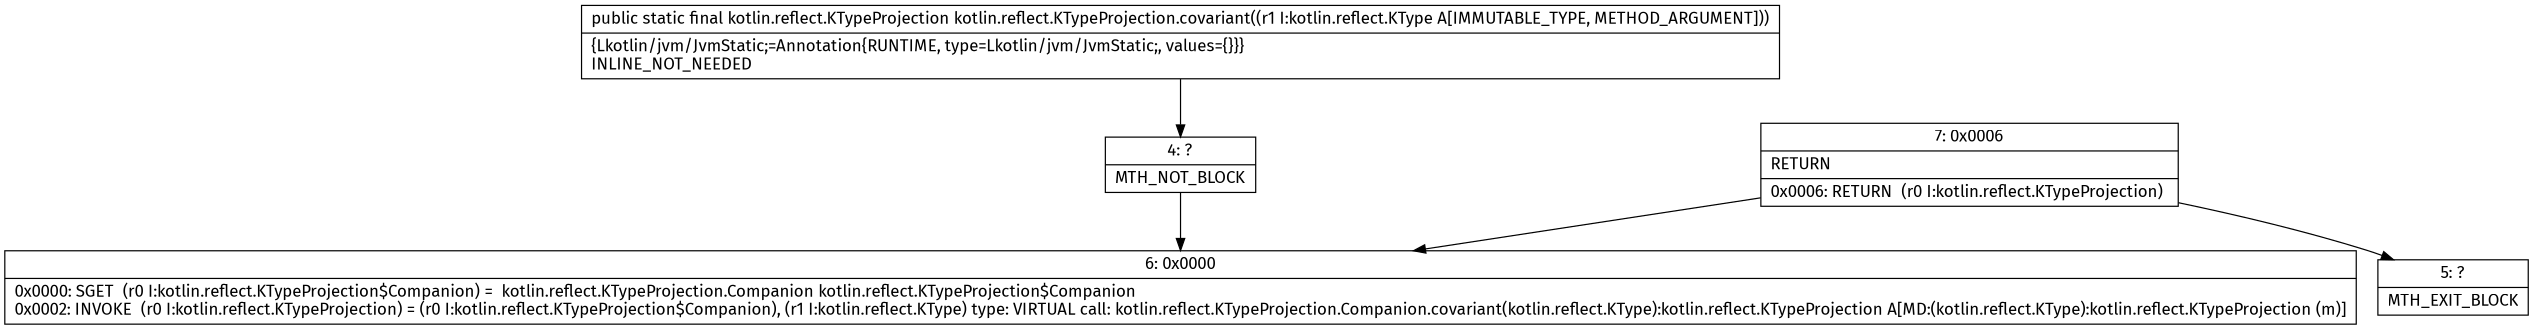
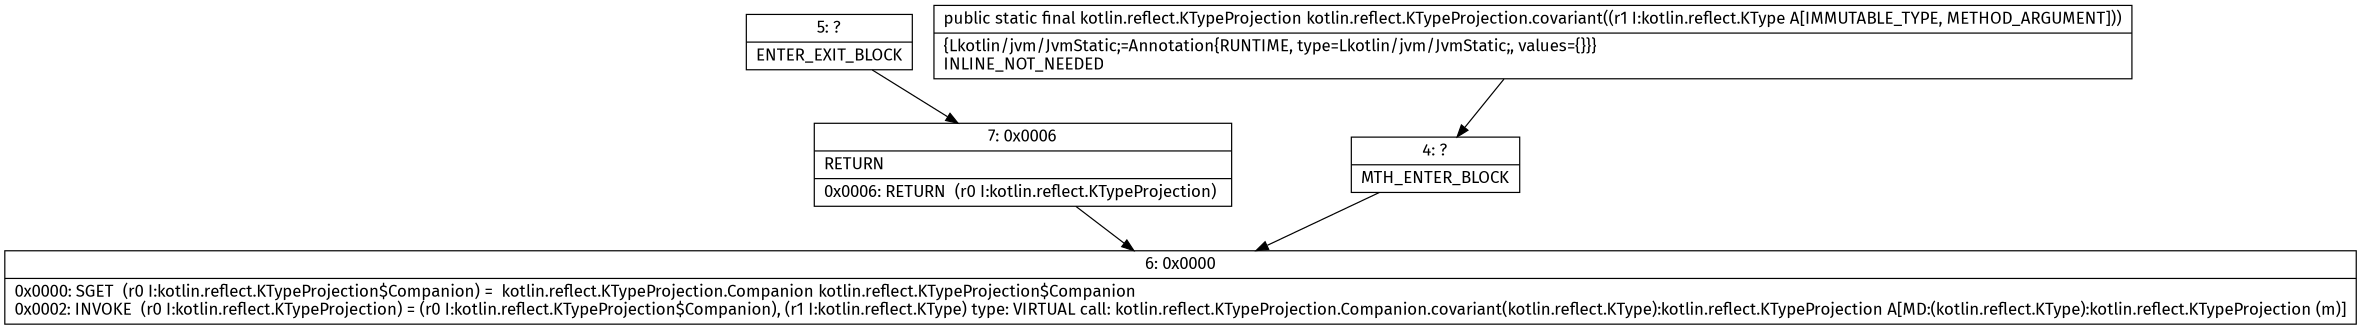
node "4: ?": text "MTH_NOT_BLOCK" -> "MTH_ENTER_BLOCK"
edge "7: 0x0006" -> "5: ?": reversed
node "5: ?": text "MTH_EXIT_BLOCK" -> "ENTER_EXIT_BLOCK"
